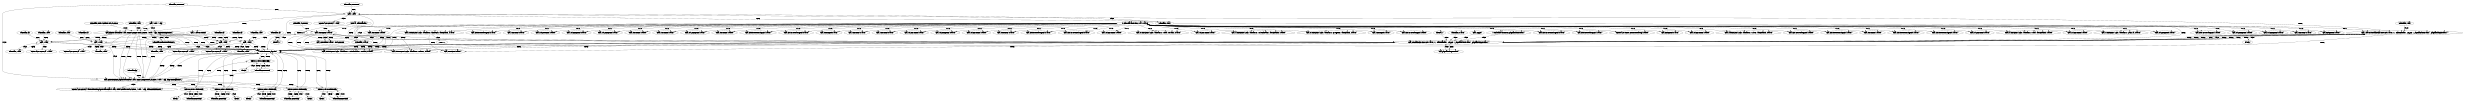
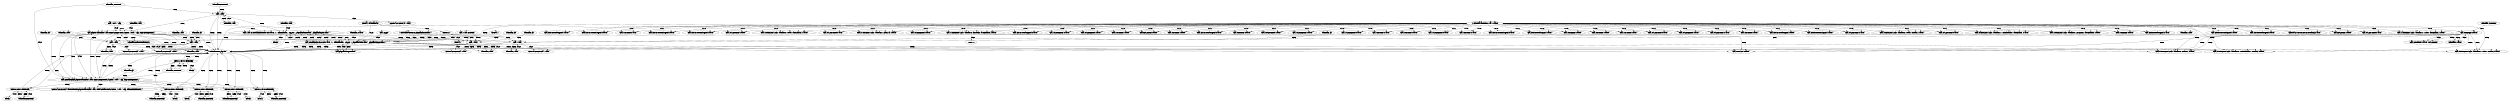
node "(Identifier,PHP_STREAM_AS_STDIO)": removed
node "(Call,ZVAL_COPY(&ch->handlers->write->stream, zvalue))": added
